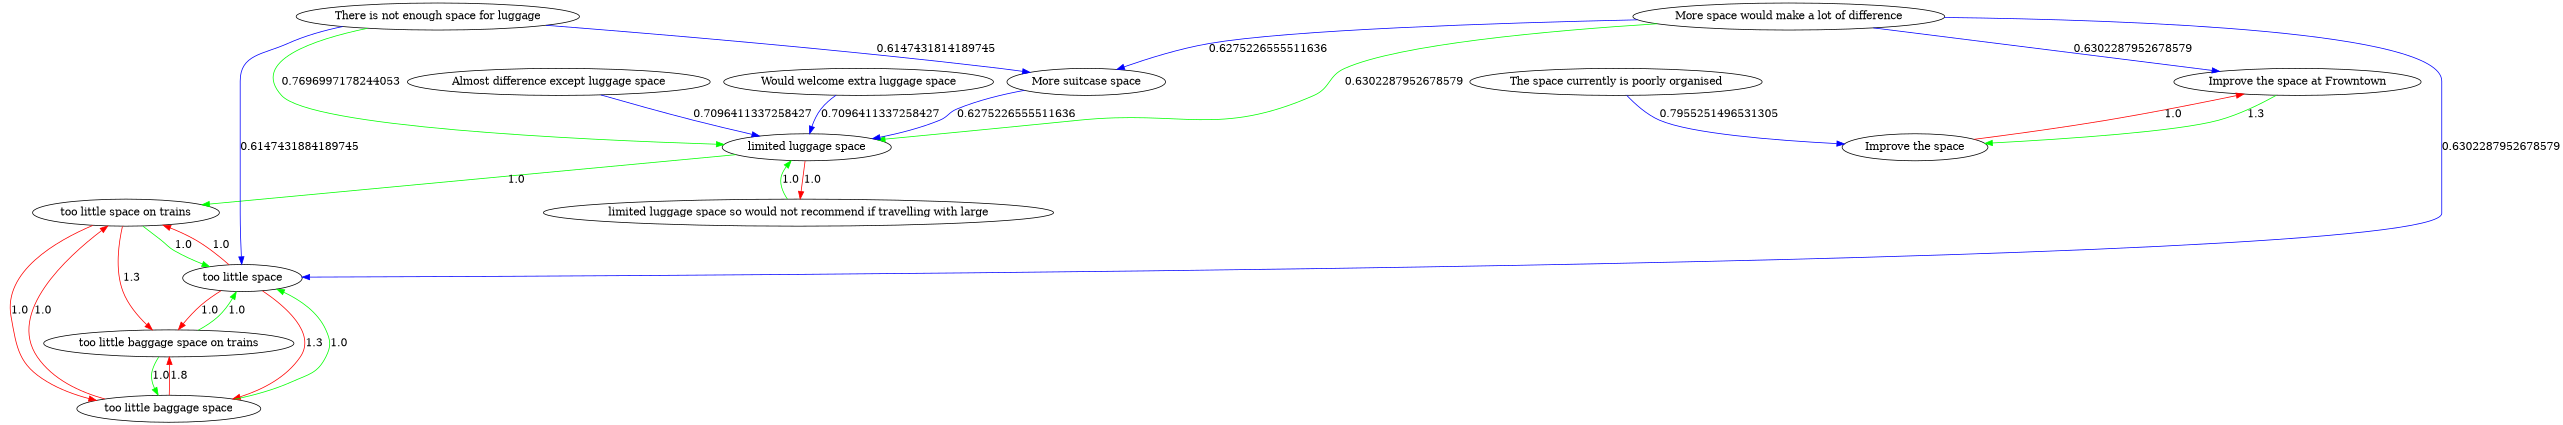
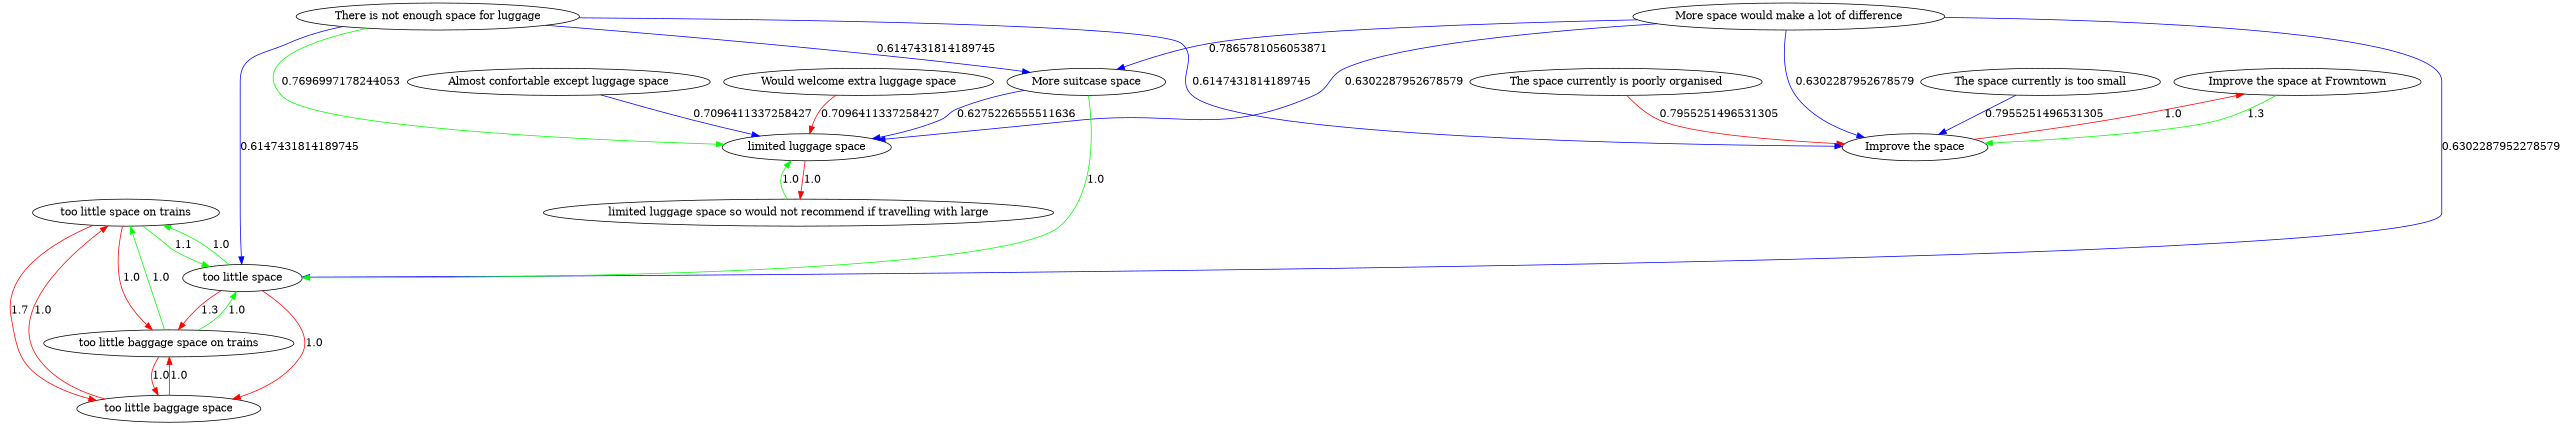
edge "More space would make a lot of difference" -> "More suitcase space": label "0.6275226555511636" -> "0.7865781056053871"
edge "More space would make a lot of difference" -> "Improve the space at Frowntown": now "More space would make a lot of difference" -> "Improve the space"
node "Almost difference except luggage space": label "Almost difference except luggage space" -> "Almost confortable except luggage space"
node "The space currently is too small": added
edge "There is not enough space for luggage" -> "Improve the space": added, label "0.6147431814189745"
edge "Would welcome extra luggage space" -> "limited luggage space": color blue -> red
edge "More space would make a lot of difference" -> "limited luggage space": color green -> blue
edge "The space currently is poorly organised" -> "Improve the space": color blue -> red
edge "There is not enough space for luggage" -> "too little space": label "0.6147431884189745" -> "0.6147431814189745"
edge "More space would make a lot of difference" -> "too little space": label "0.6302287952678579" -> "0.6302287952278579"
edge "limited luggage space" -> "too little space on trains": now "too little baggage space on trains" -> "too little space on trains"
edge "too little space" -> "too little space on trains": color red -> green
edge "too little space on trains" -> "too little space": label "1.0" -> "1.1"
edge "too little space on trains" -> "too little baggage space on trains": label "1.3" -> "1.0"
edge "too little space on trains" -> "too little baggage space": label "1.0" -> "1.7"
edge "too little space" -> "too little baggage space on trains": label "1.0" -> "1.3"
edge "too little space" -> "too little baggage space": label "1.3" -> "1.0"
edge "too little baggage space" -> "too little space": now "More suitcase space" -> "too little space"
edge "too little baggage space on trains" -> "too little baggage space": color green -> red
edge "too little baggage space" -> "too little baggage space on trains": label "1.8" -> "1.0"
